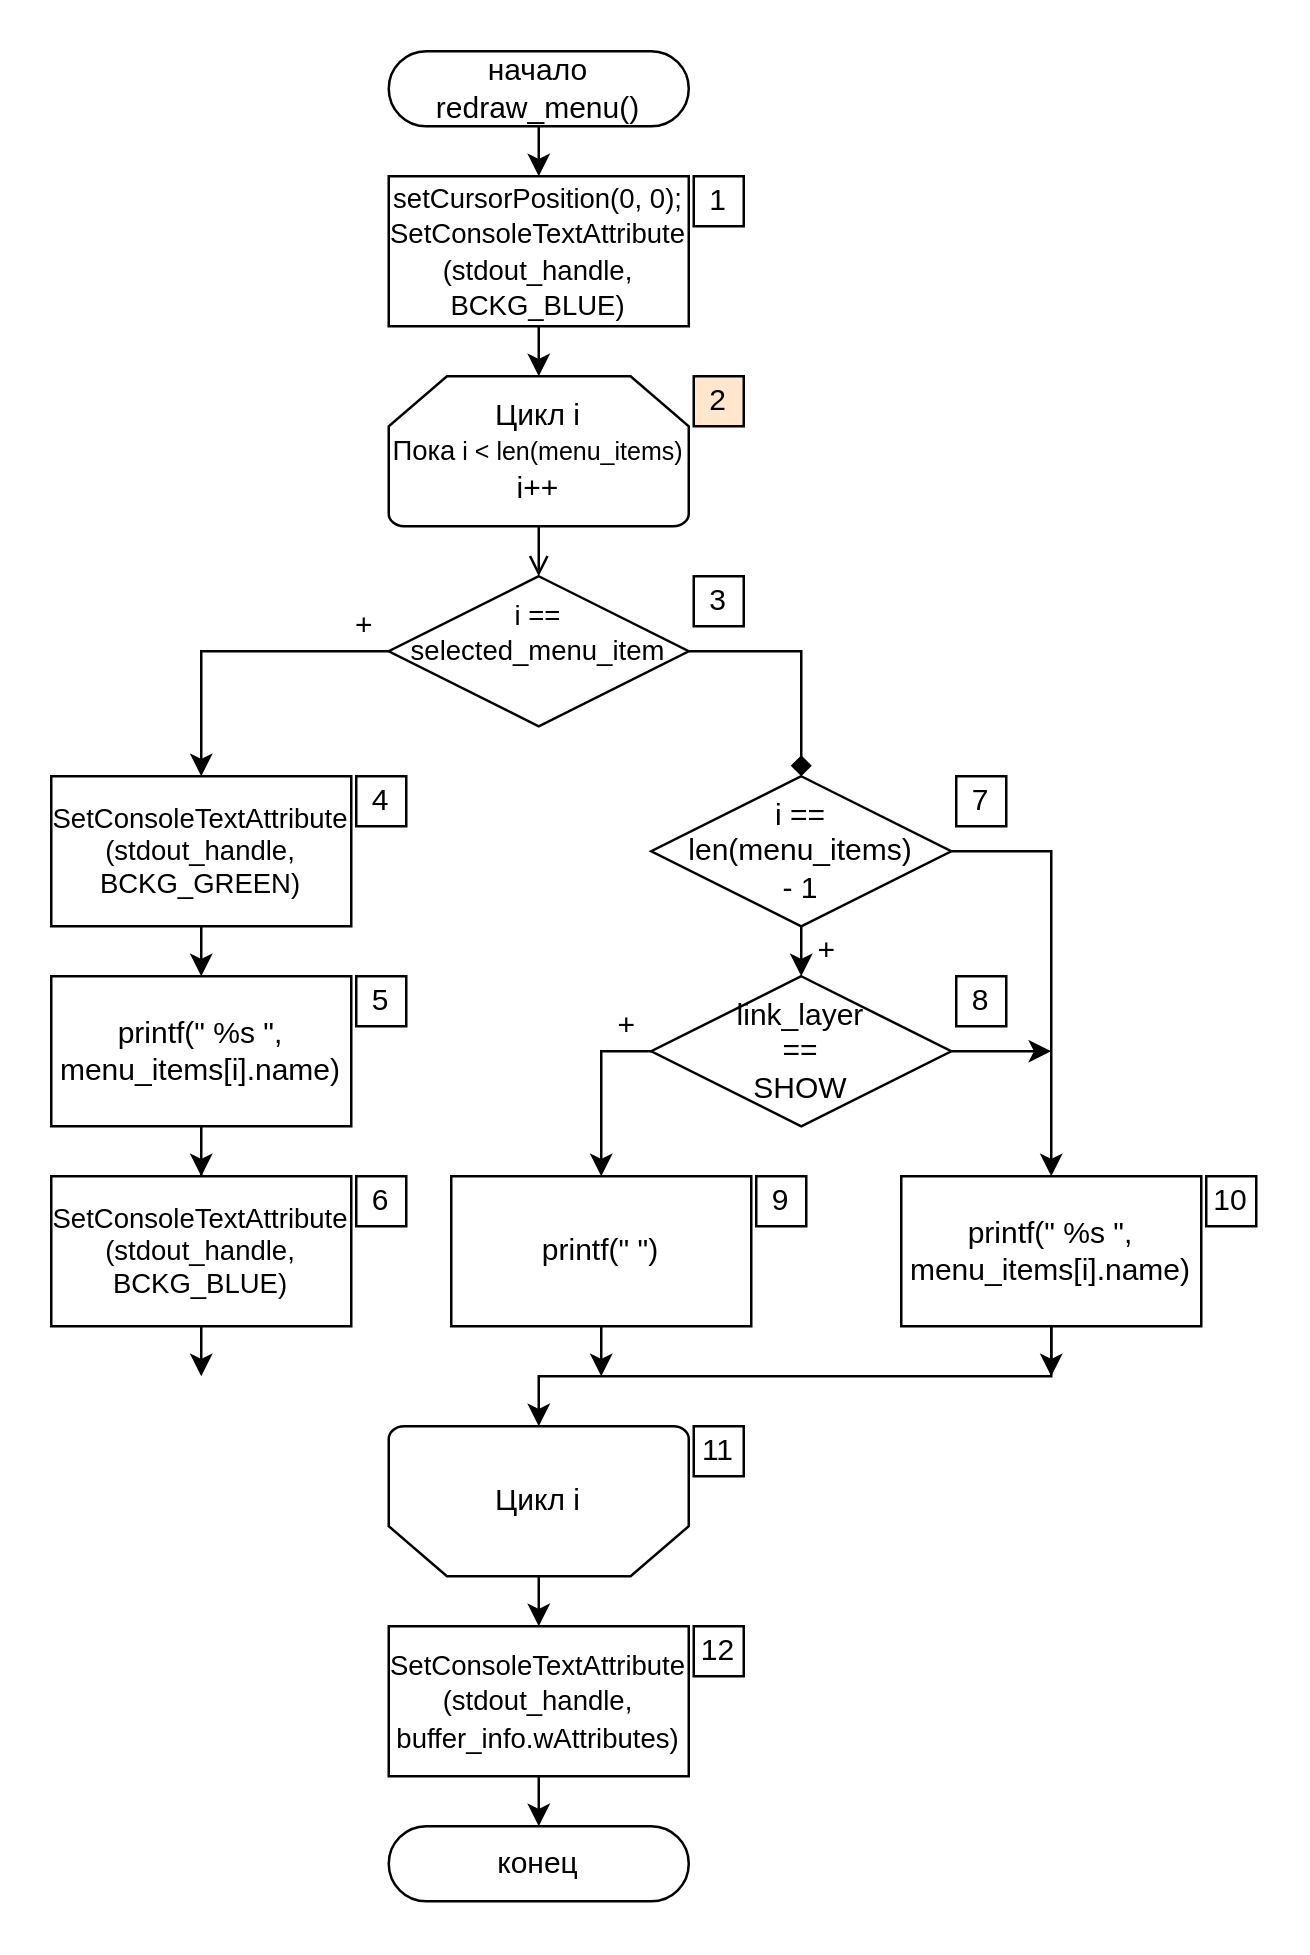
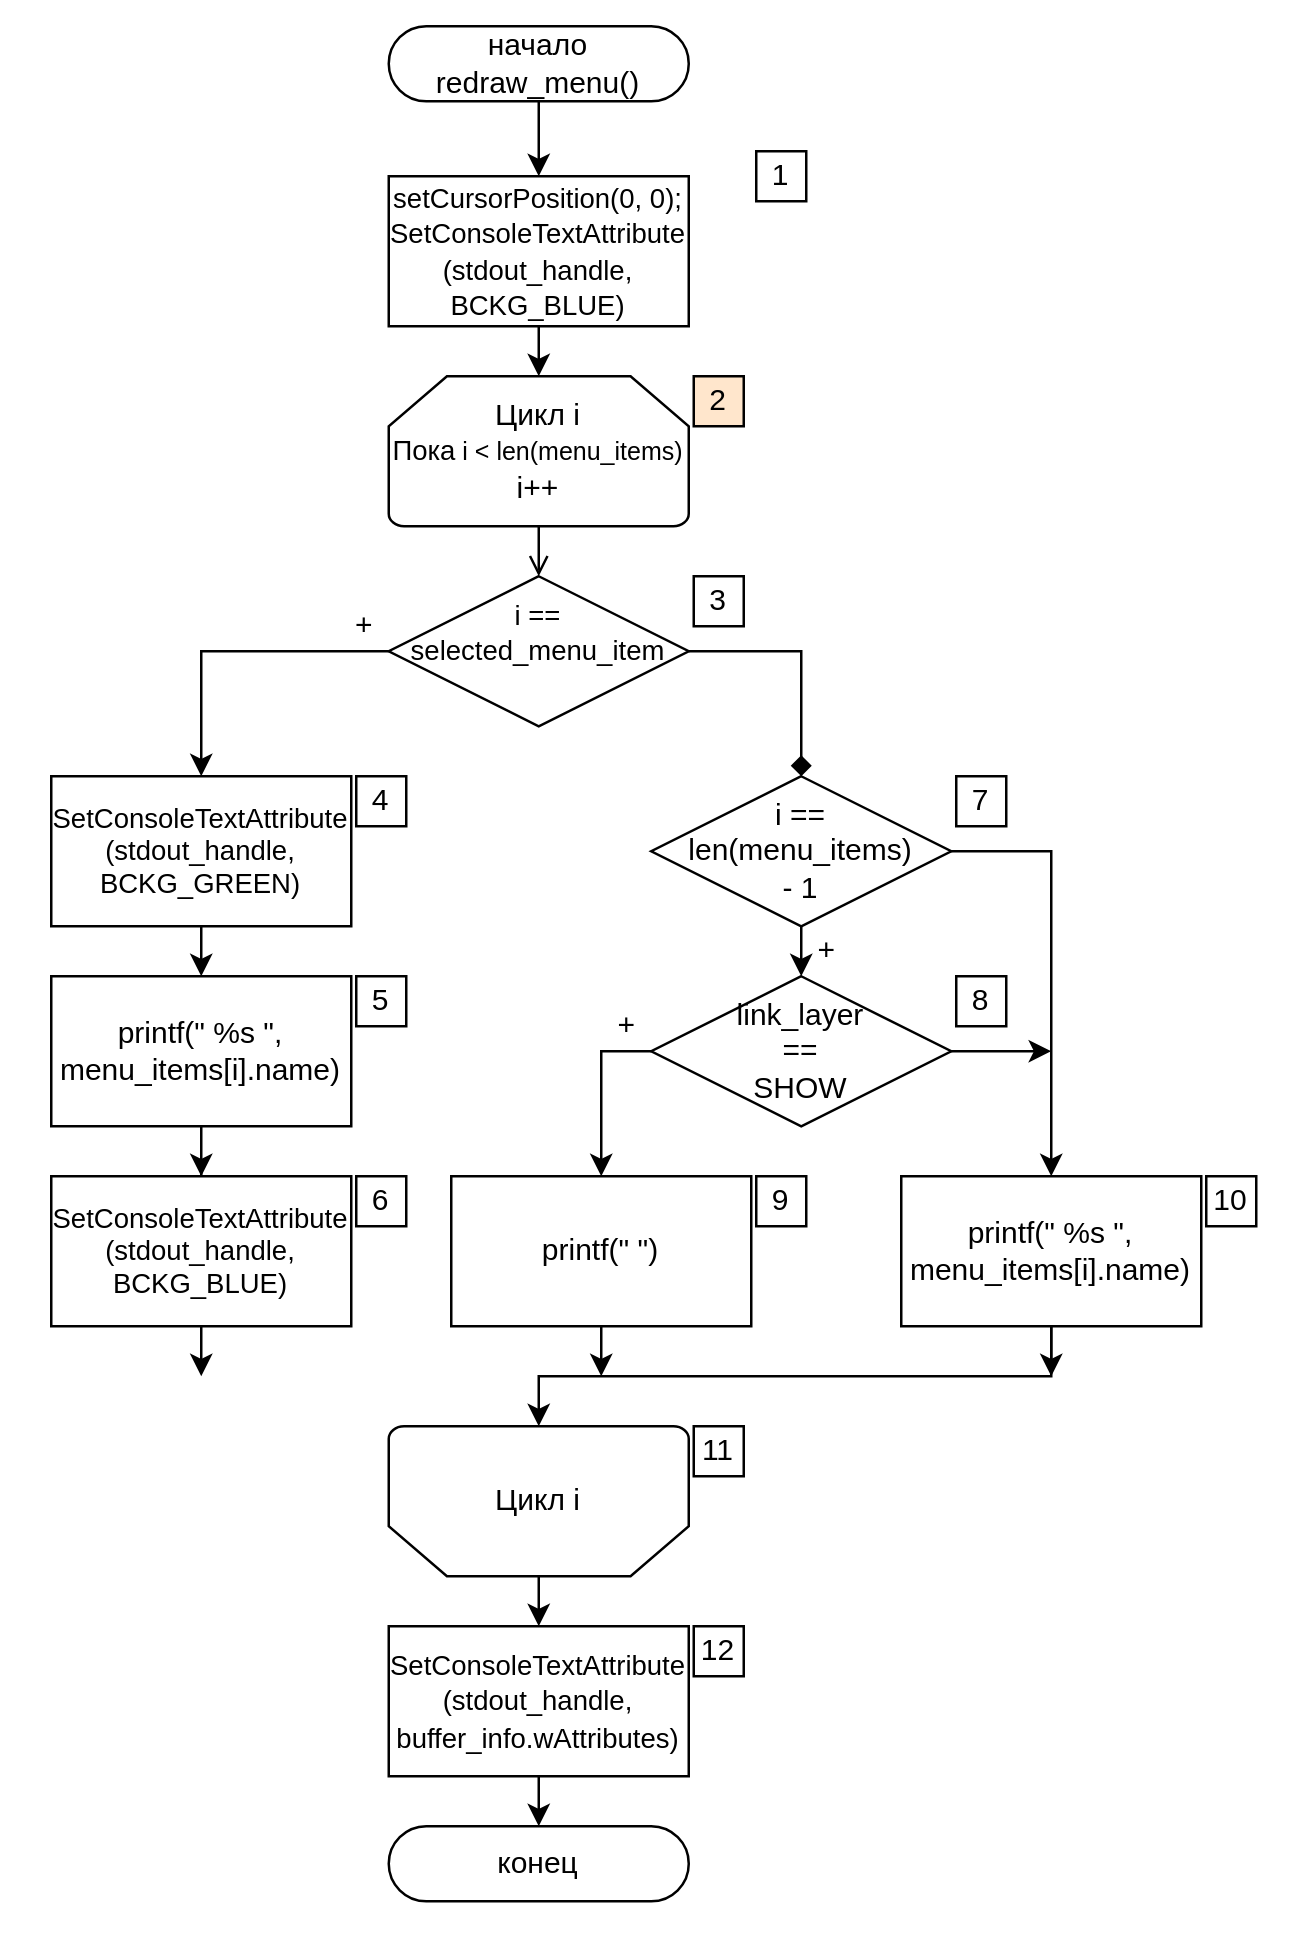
node "начало redraw_menu()": moved (539, 89) -> (539, 64)
node "1": moved (719, 201) -> (781, 176)
